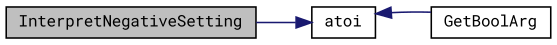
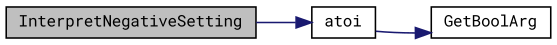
edge "GetBoolArg" -> "atoi": reversed
